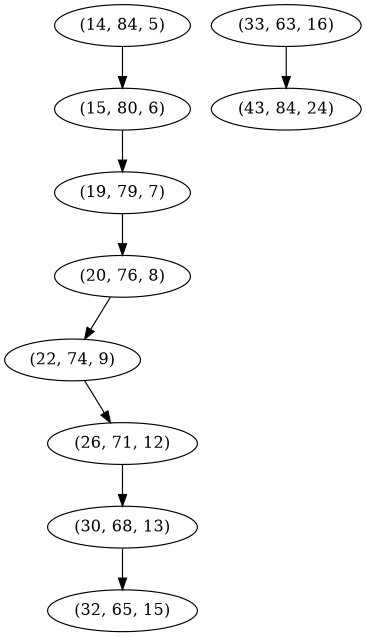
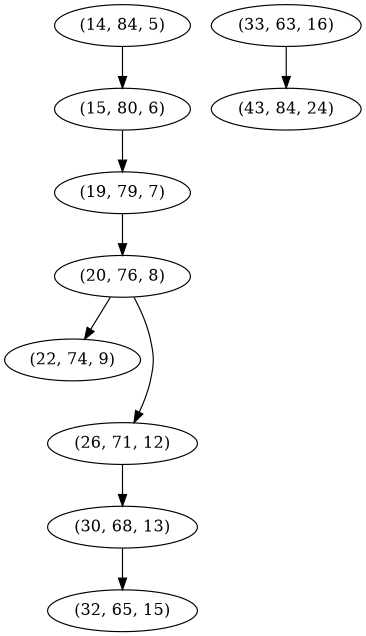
edge "(22, 74, 9)" -> "(26, 71, 12)": now "(20, 76, 8)" -> "(26, 71, 12)"
